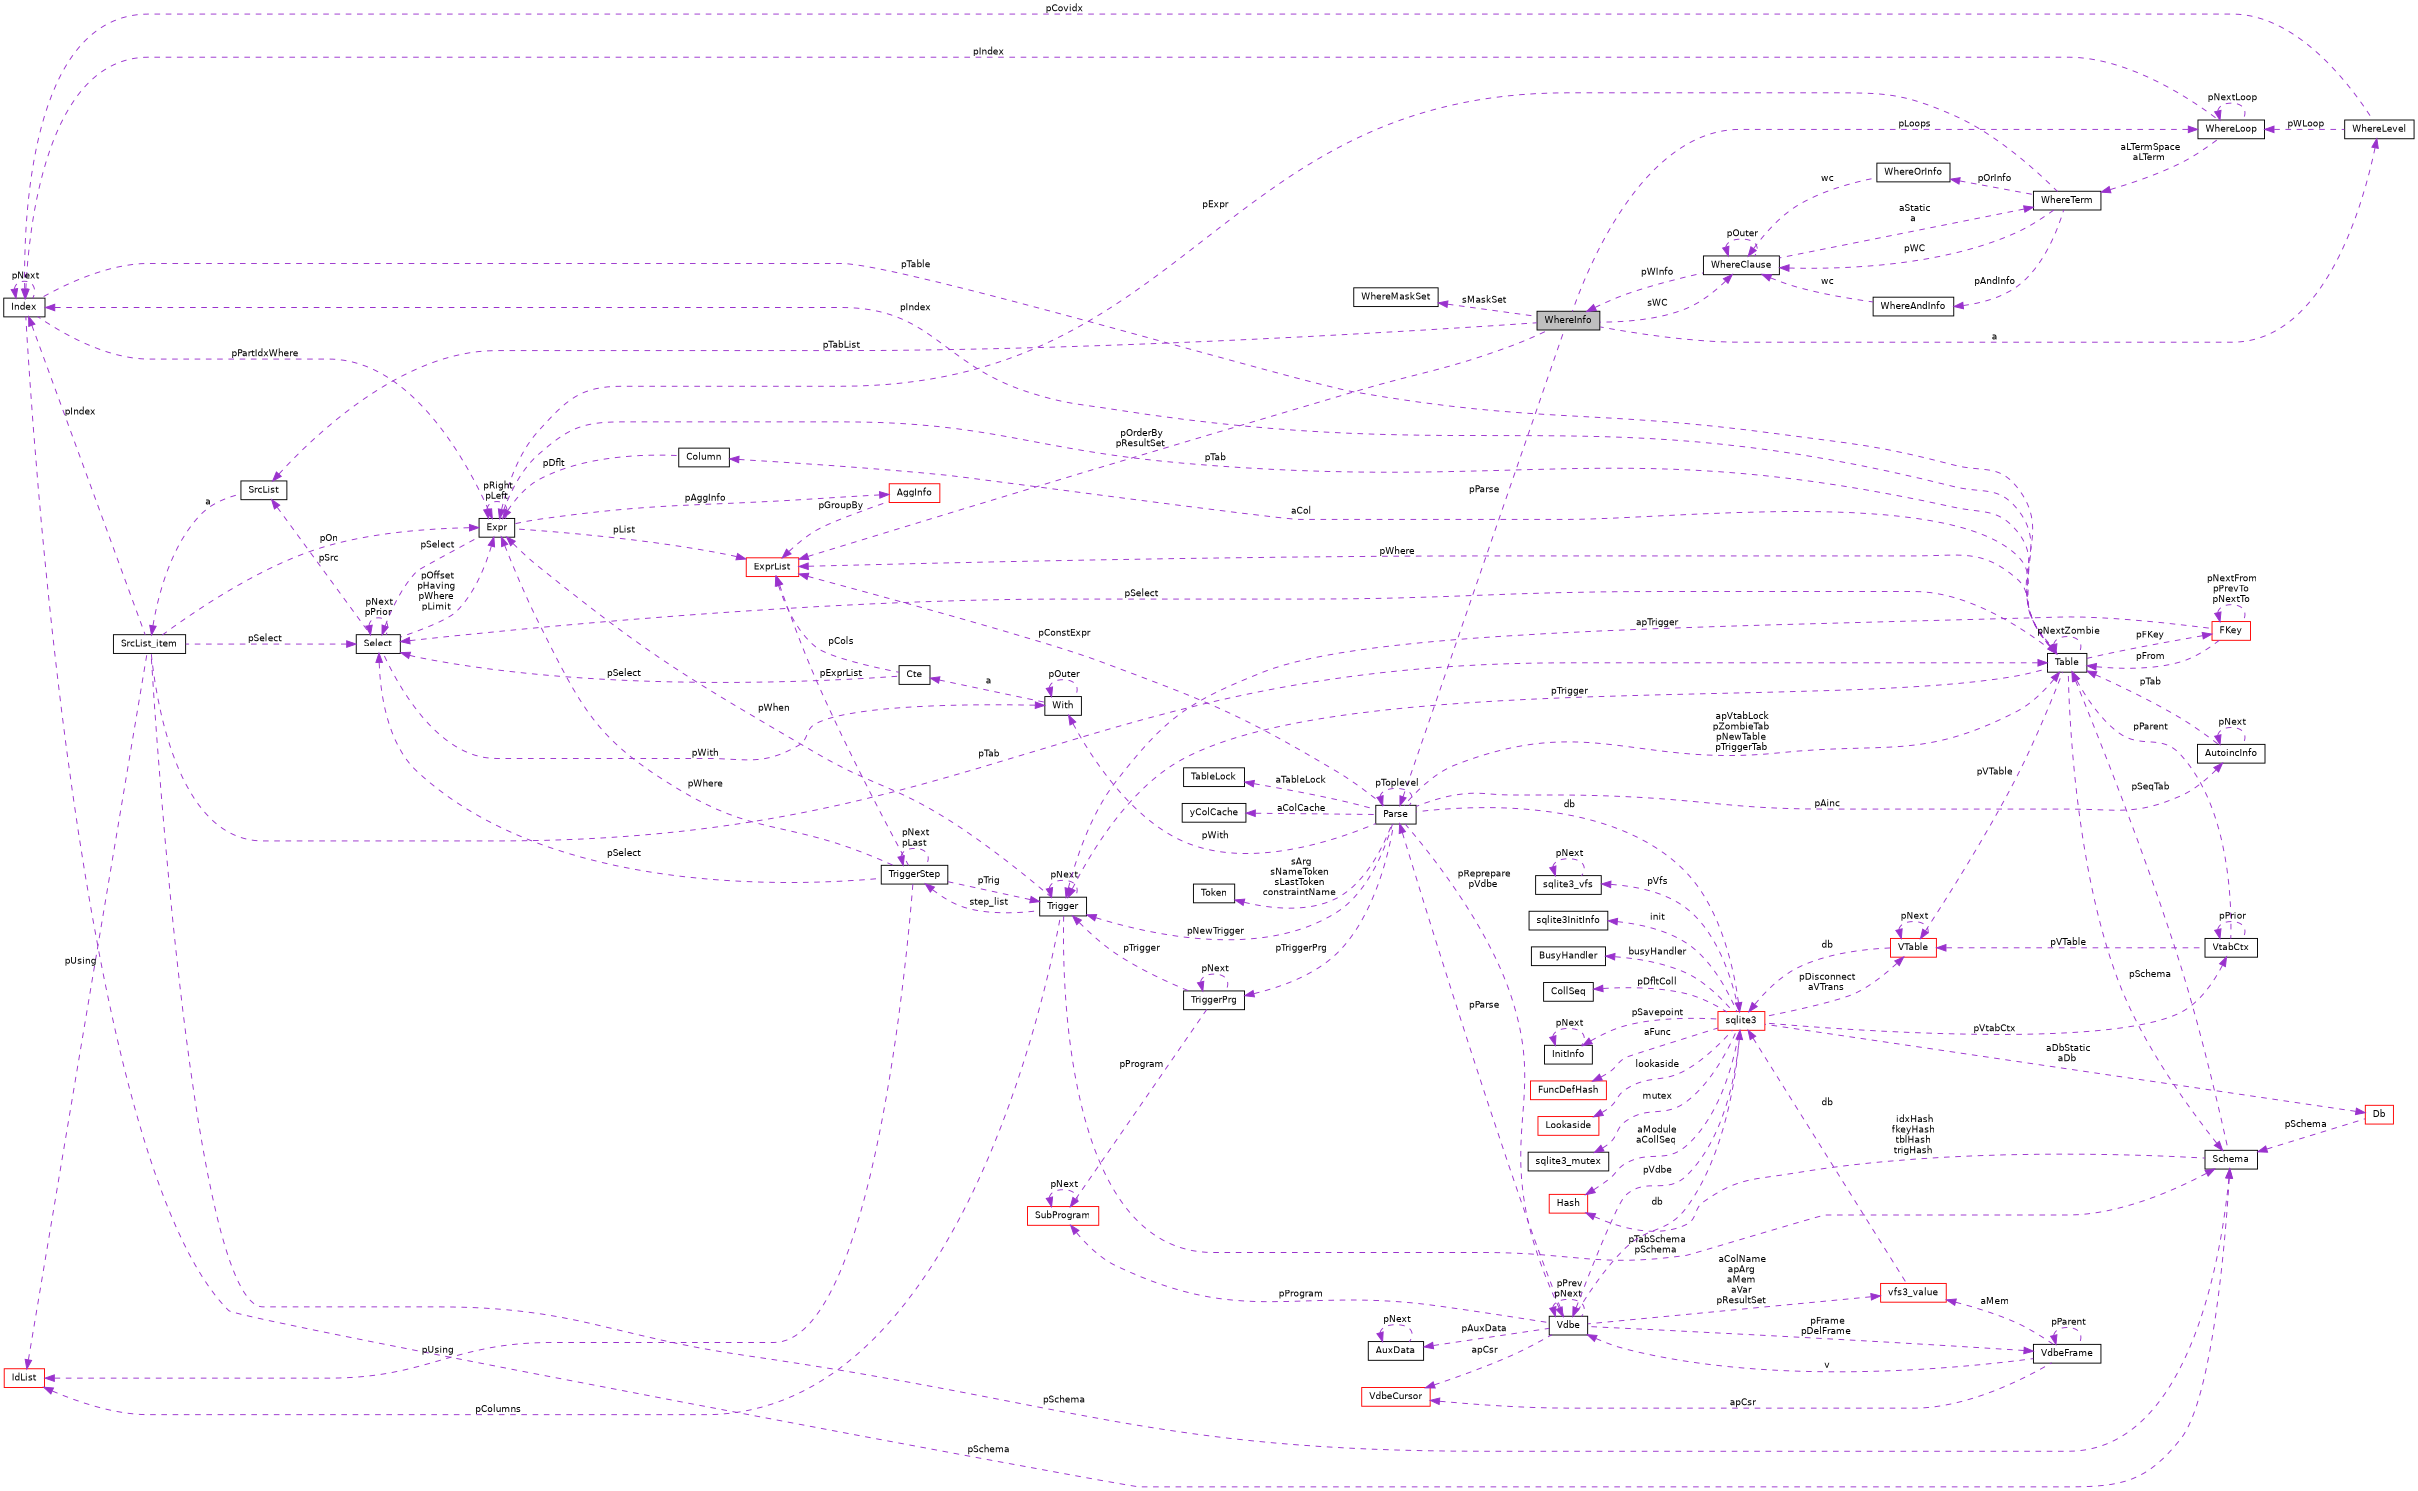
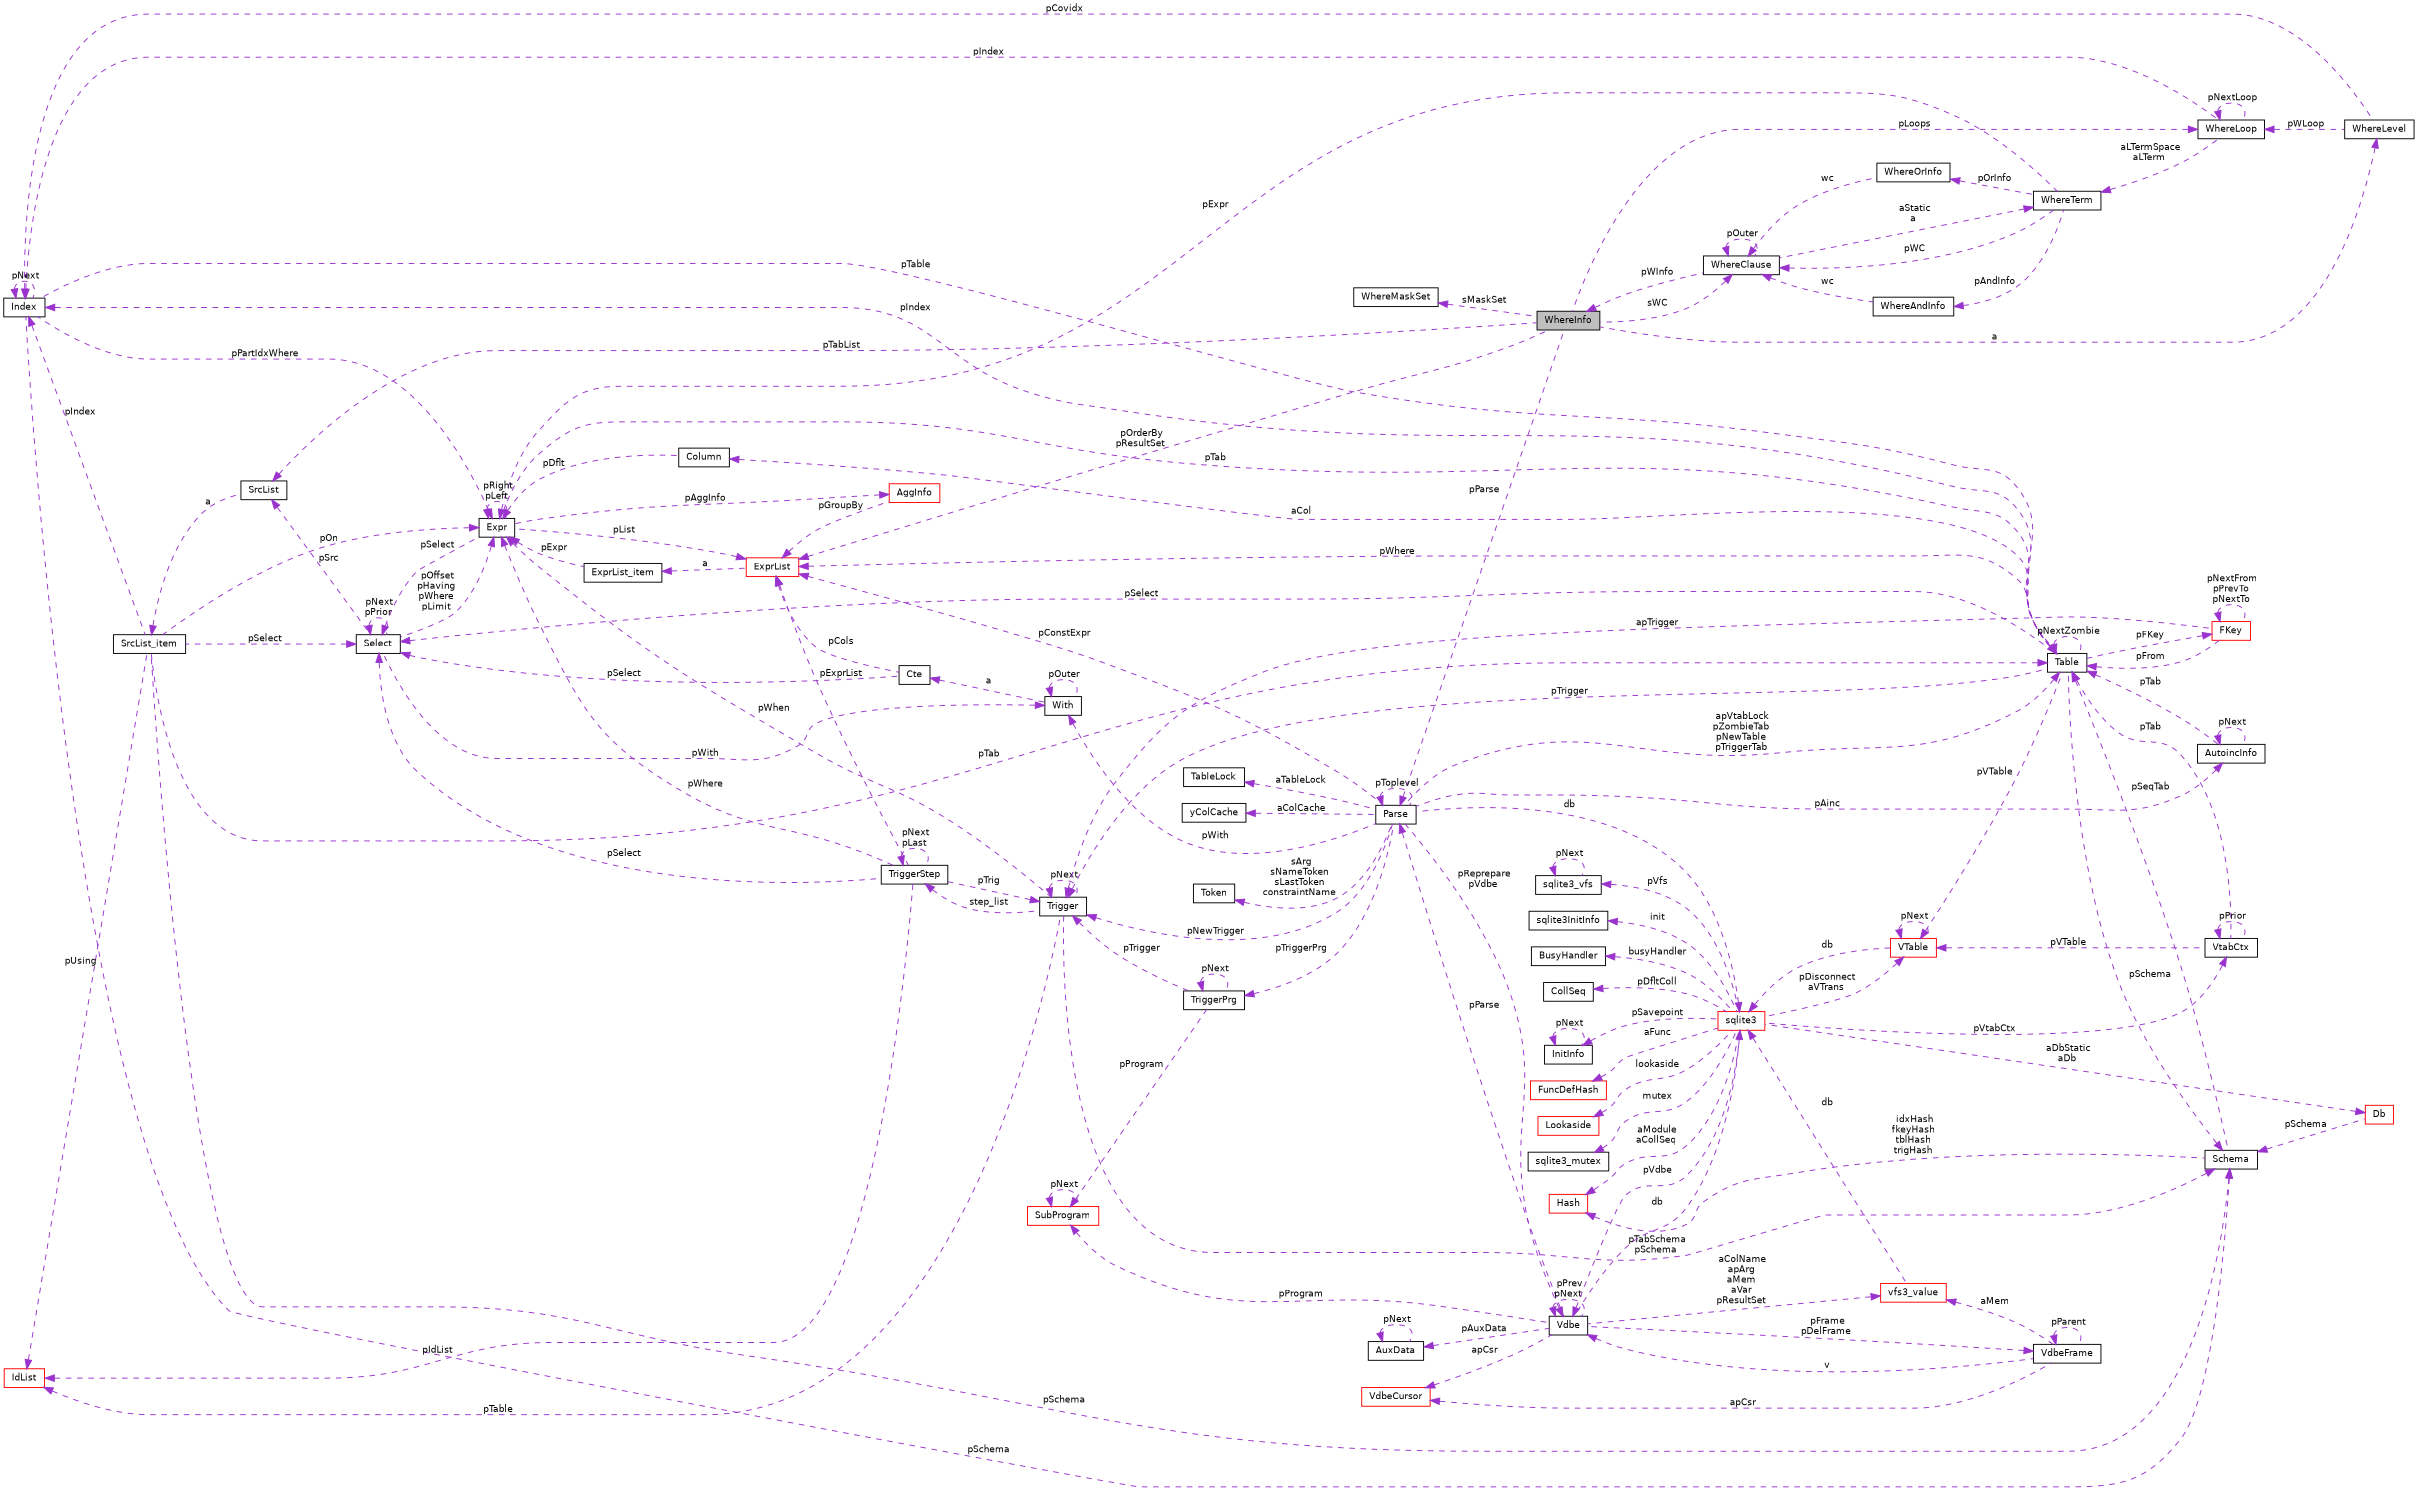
node "ExprList_item": added
edge "VtabCtx" -> "Table": label " pParent" -> " pTab"
edge "TriggerStep" -> "IdList": label " pUsing" -> " pIdList"
edge "Trigger" -> "IdList": label " pColumns" -> " pTable"
